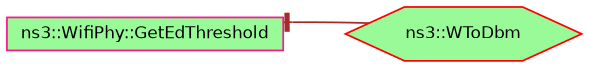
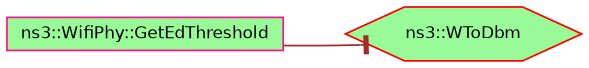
edge "ns3::WToDbm" -> "ns3::WifiPhy::GetEdThreshold": reversed
